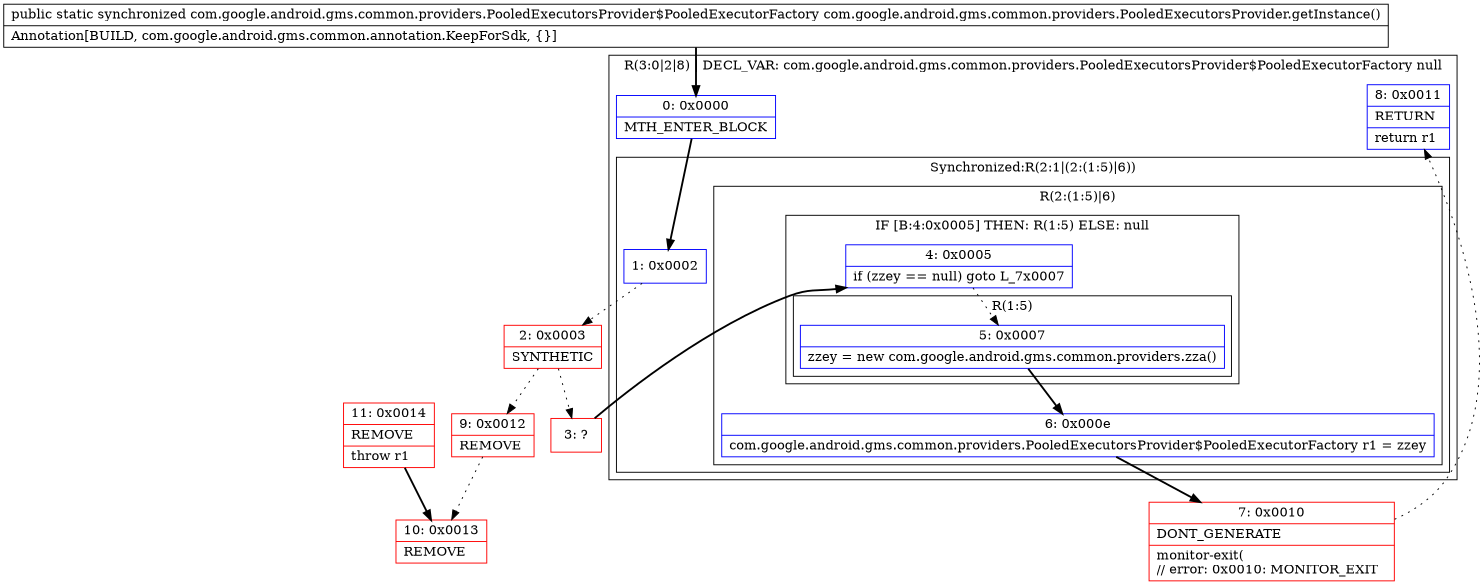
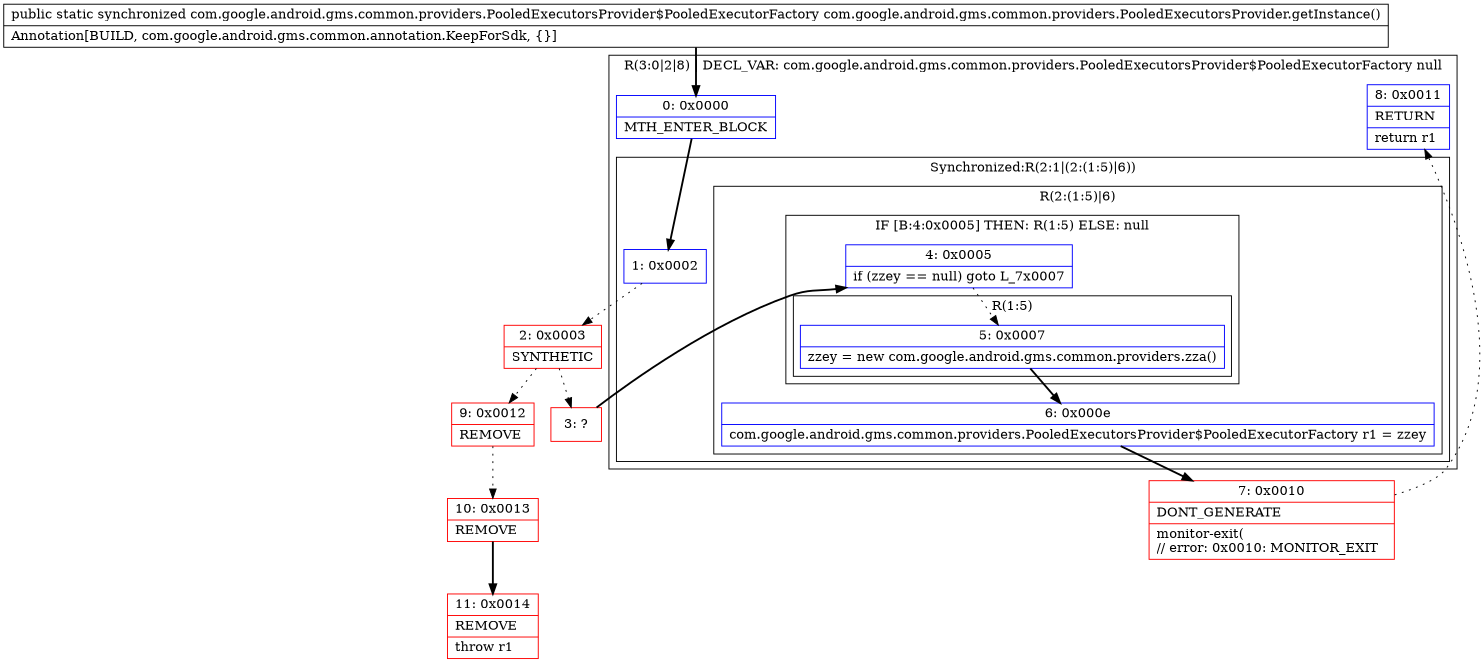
edge "11: 0x0014" -> "10: 0x0013": reversed
